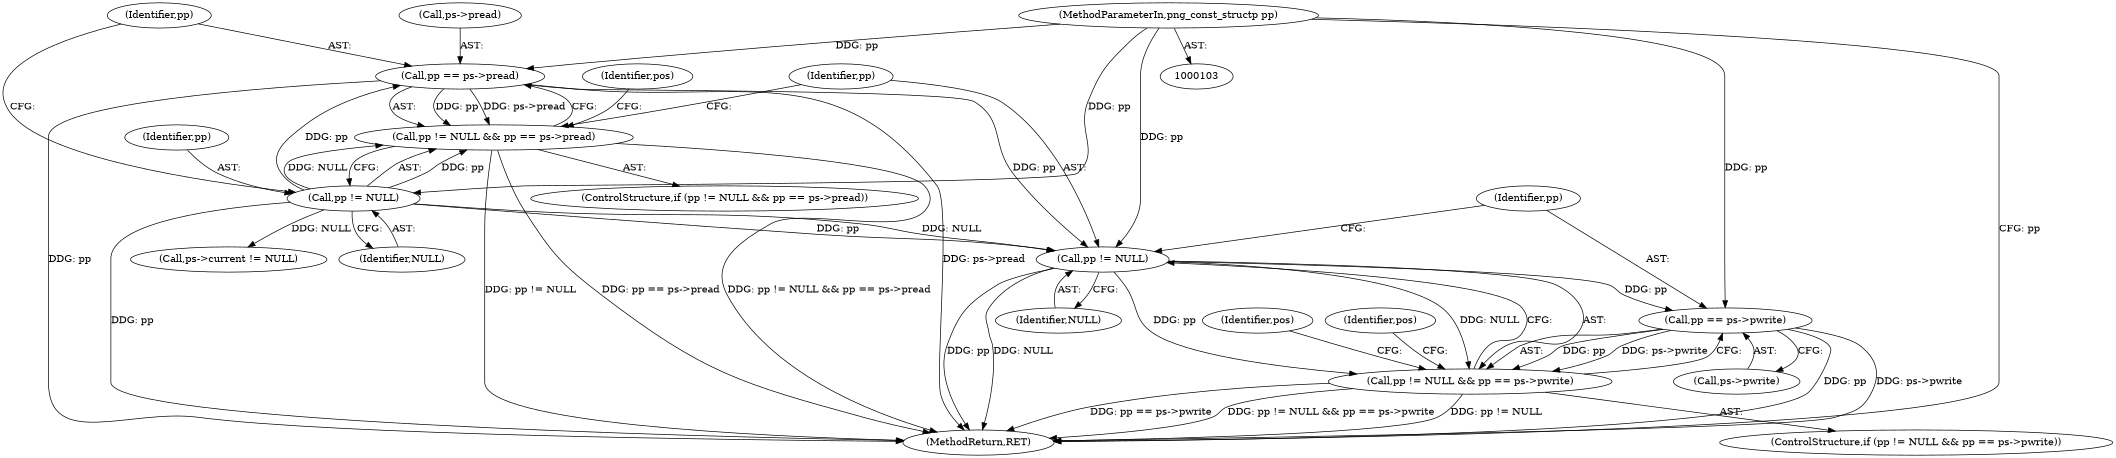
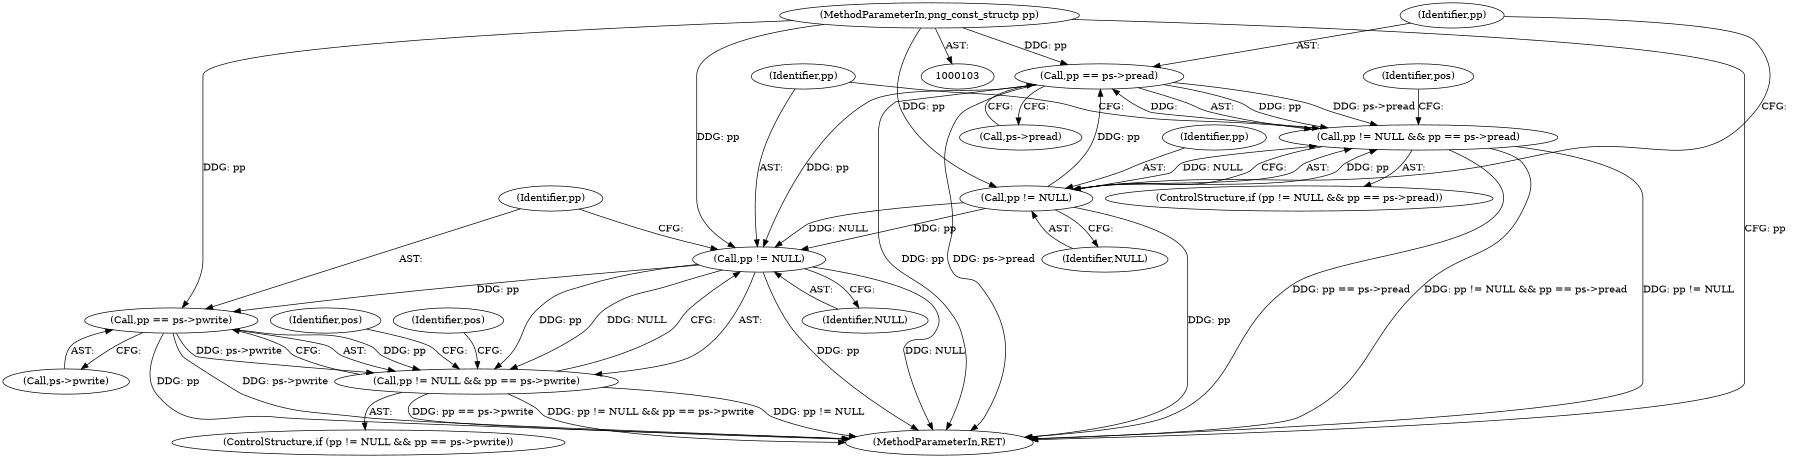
edge "(Call,ps->pread)" -> "(Call,pp == ps->pread)": label "AST: " -> "CFG: "
edge "(Call,pp == ps->pread)" -> "(Call,ps->pread)": added, label "CFG:"
edge "(Call,pp != NULL && pp == ps->pread)" -> "(Call,pp == ps->pread)": label "CFG: " -> "DDG: "
node "(Call,ps->current != NULL)": removed
node "(MethodReturn,RET)": label "(MethodReturn,RET)" -> "(MethodParameterIn,RET)"
